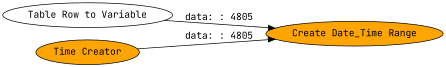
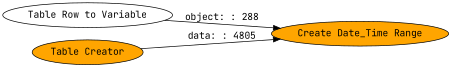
edge "Table Row to Variable" -> "Create Date_Time Range": label "data: : 4805" -> "object: : 288"
node "Time Creator": label "Time Creator" -> "Table Creator"
